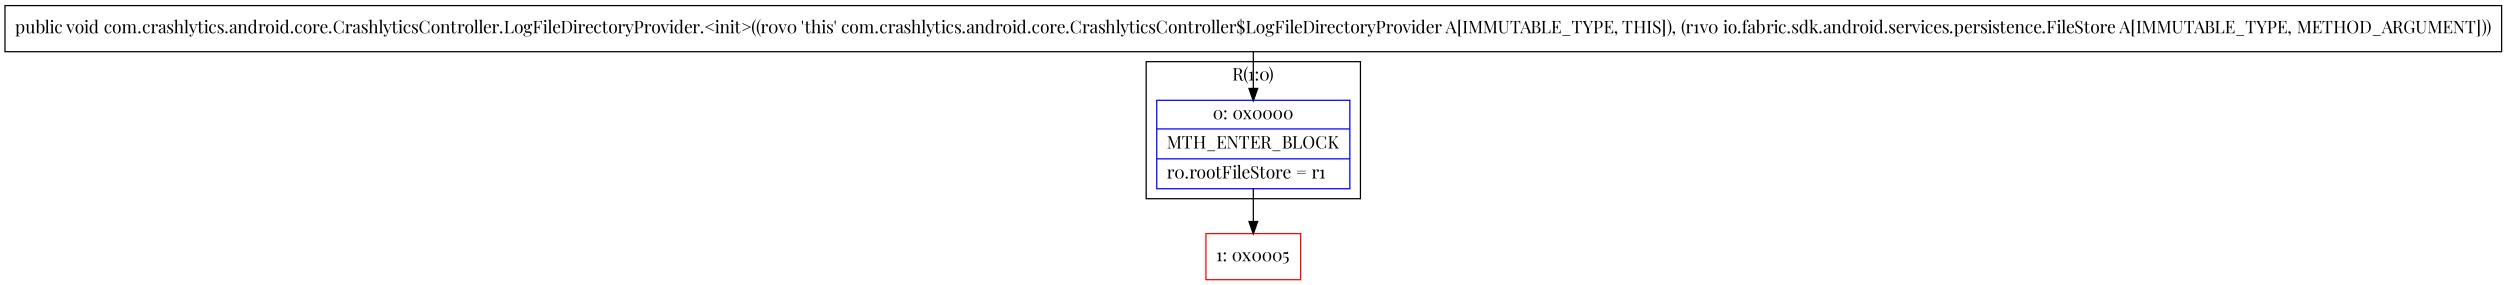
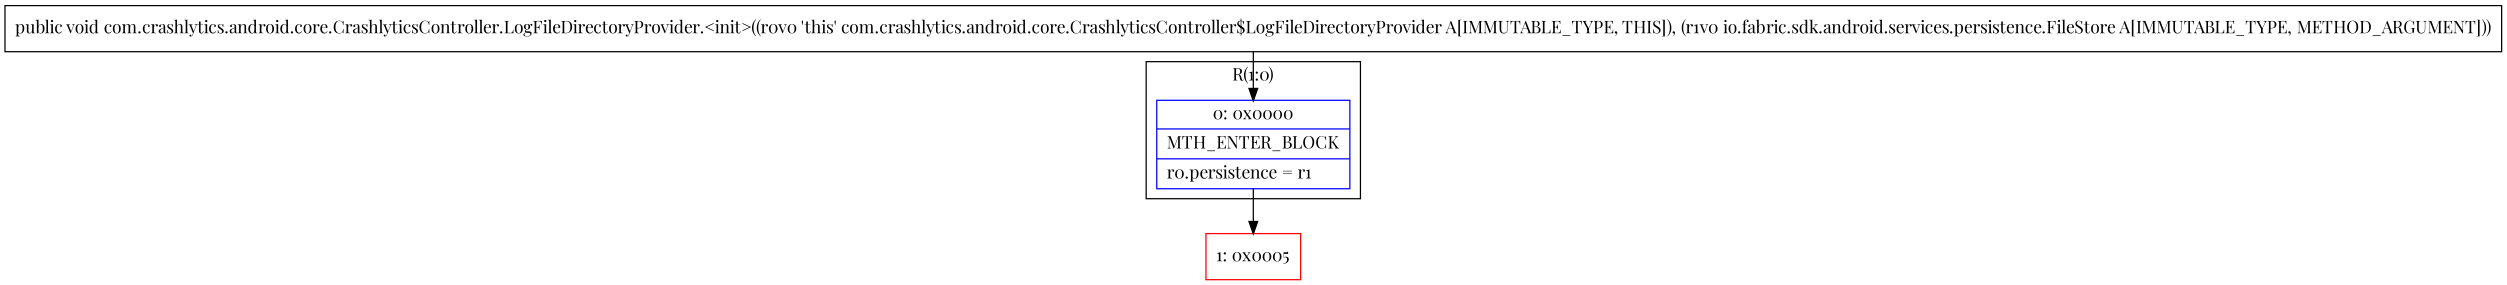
node "0: 0x0000": text "r0.rootFileStore = r1" -> "r0.persistence = r1"
